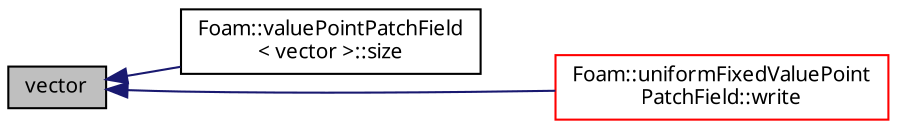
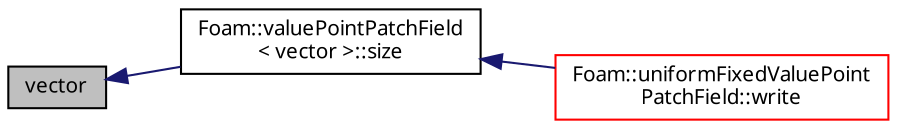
edge "Foam::uniformFixedValuePoint PatchField::write" -> "vector": now "Foam::uniformFixedValuePoint PatchField::write" -> "Foam::valuePointPatchField < vector >::size"
